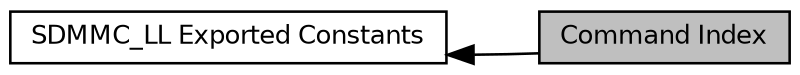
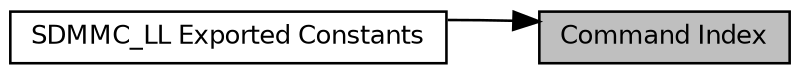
edge "Command Index" -> "SDMMC_LL Exported Constants": reversed
